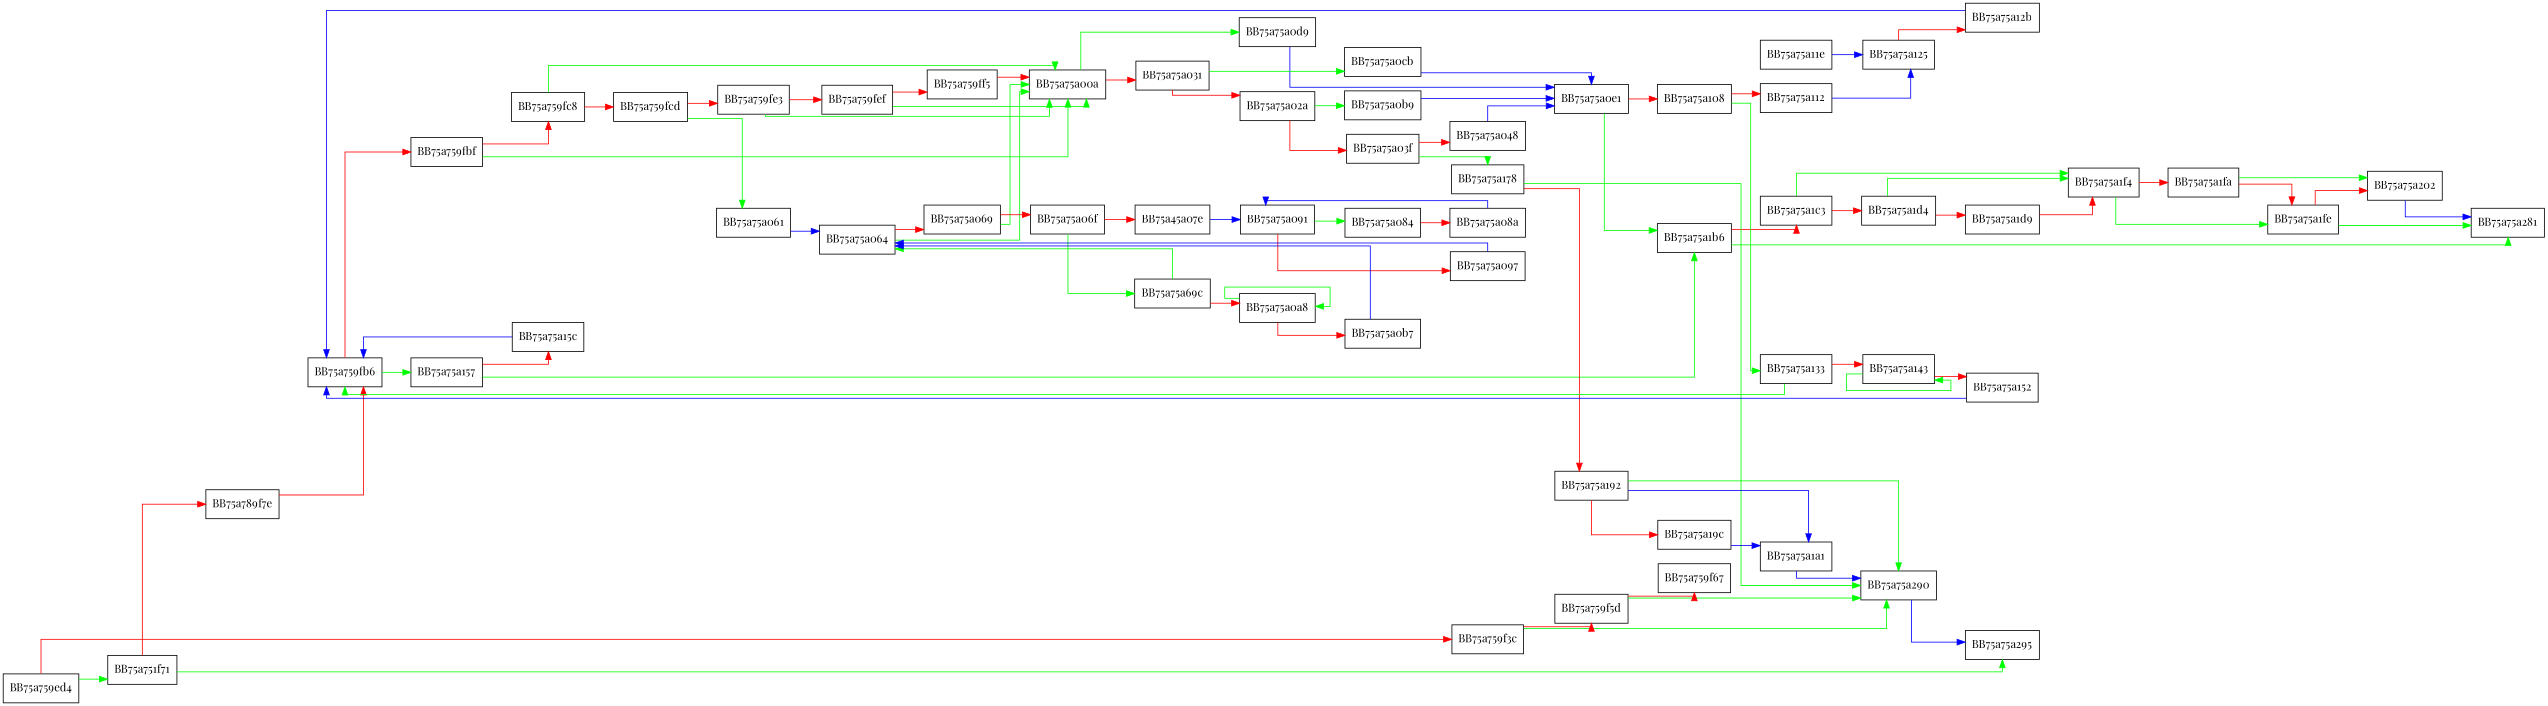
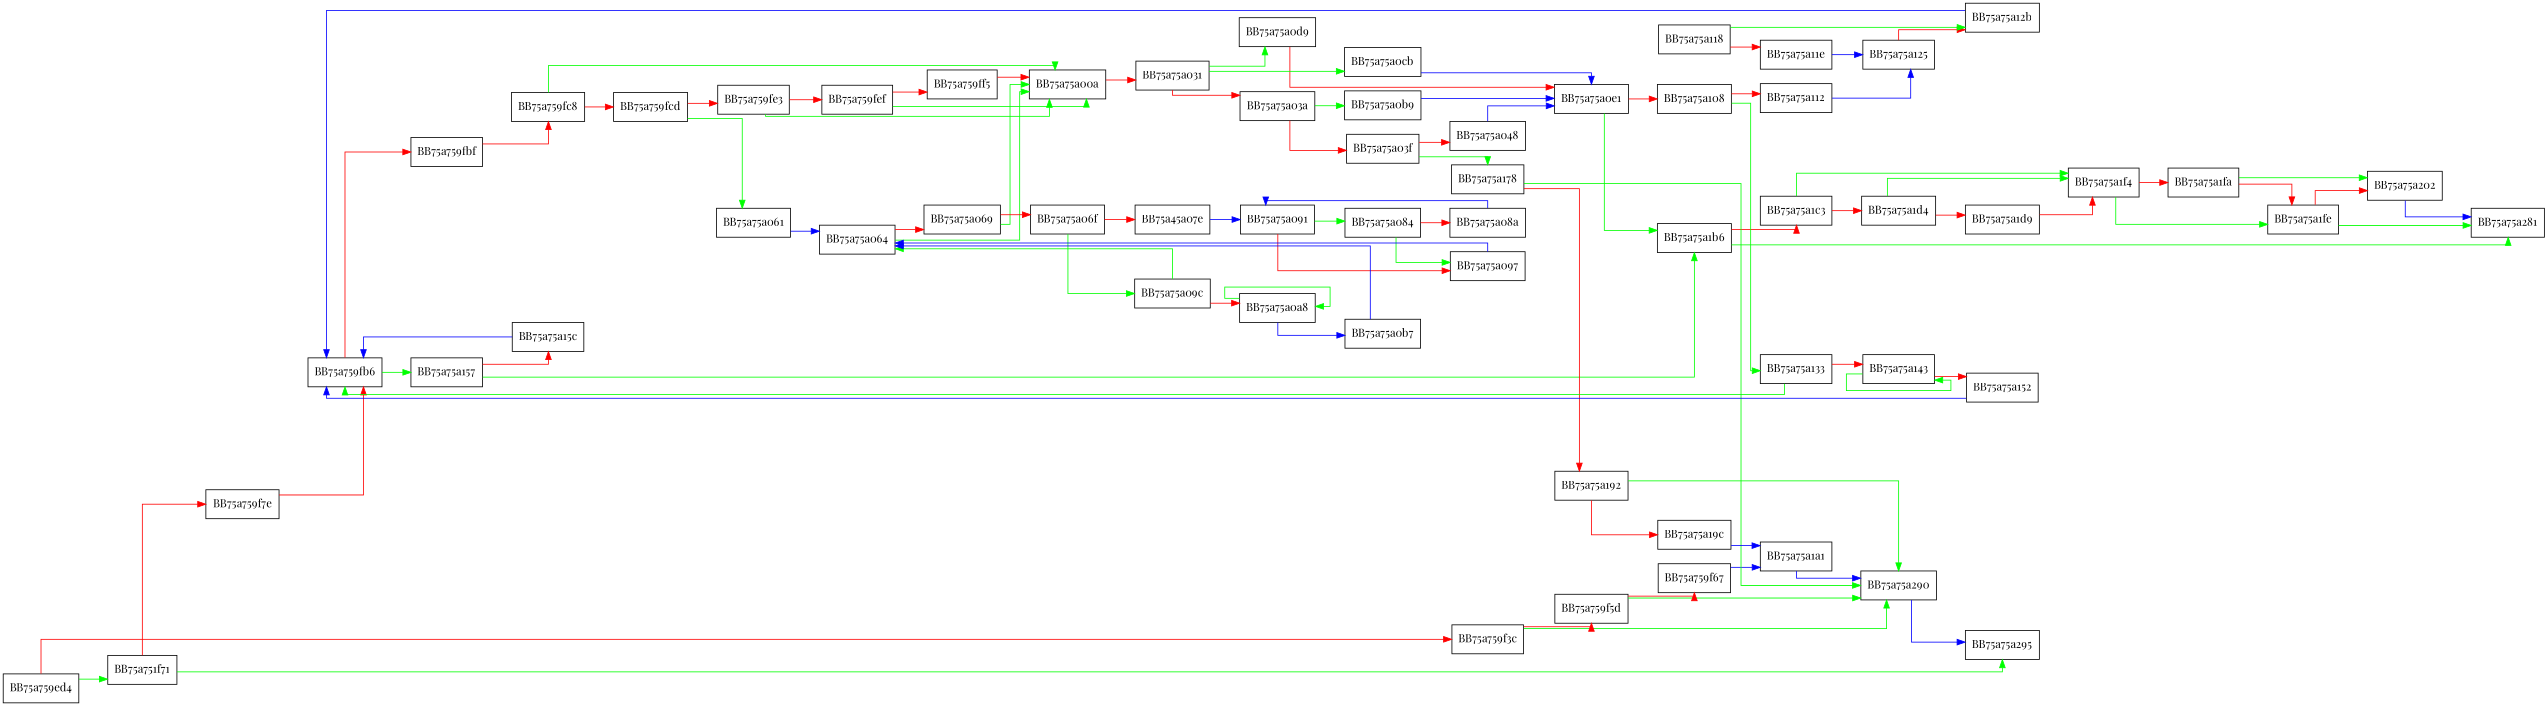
edge "BB75a75a00a" -> "BB75a75a0d9": now "BB75a75a031" -> "BB75a75a0d9"
node "BB75a75a118": added
edge "BB75a75a0d9" -> "BB75a75a0e1": color blue -> red
node "BB75a75a02a": label "BB75a75a02a" -> "BB75a75a03a"
edge "BB75a759fbf" -> "BB75a75a00a": removed
edge "BB75a75a084" -> "BB75a75a097": added
node "BB75a75a69c": label "BB75a75a69c" -> "BB75a75a09c"
edge "BB75a75a0a8" -> "BB75a75a0b7": color red -> blue
edge "BB75a75a192" -> "BB75a75a1a1": now "BB75a759f67" -> "BB75a75a1a1"
node "BB75a789f7e": label "BB75a789f7e" -> "BB75a759f7e"
